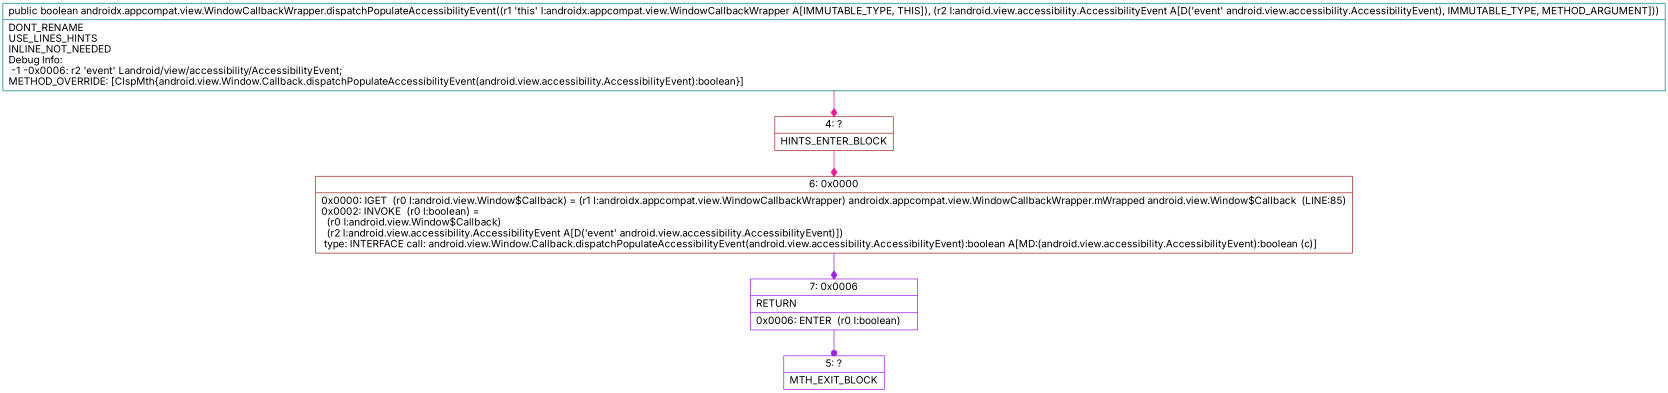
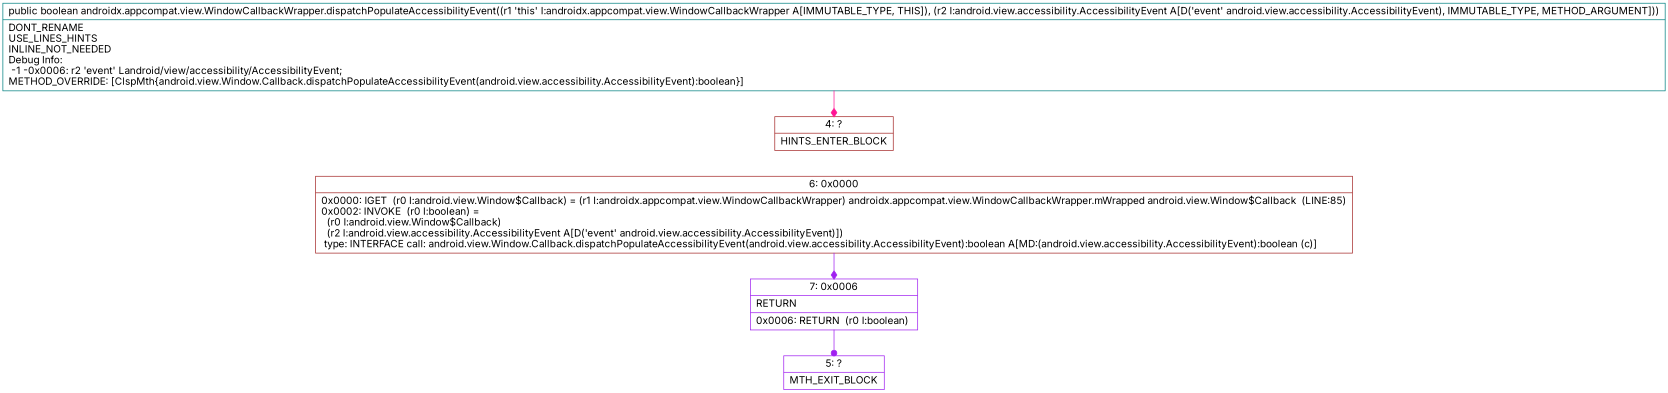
edge "4: ?" -> "6: 0x0000": removed
node "7: 0x0006": text "0x0006: ENTER  (r0 I:boolean)" -> "0x0006: RETURN  (r0 I:boolean)"
